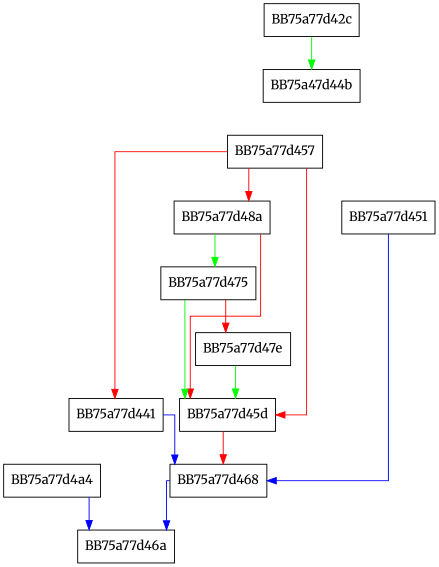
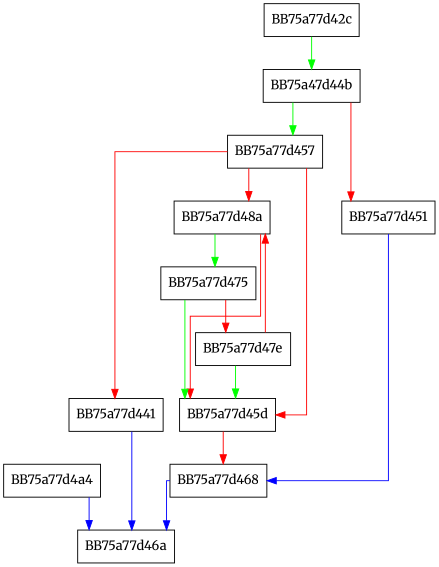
edge "BB75a47d44b" -> "BB75a77d457": added
edge "BB75a47d44b" -> "BB75a77d451": added
edge "BB75a77d47e" -> "BB75a77d48a": added
edge "BB75a77d441" -> "BB75a77d468": now "BB75a77d441" -> "BB75a77d46a"
